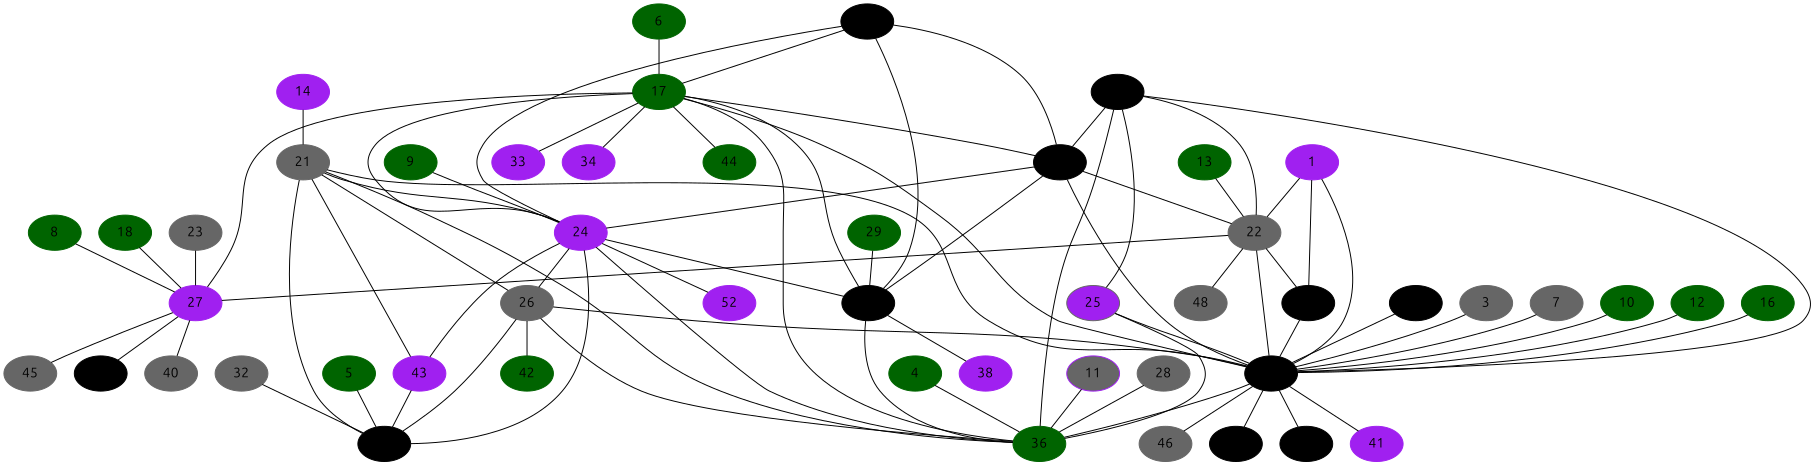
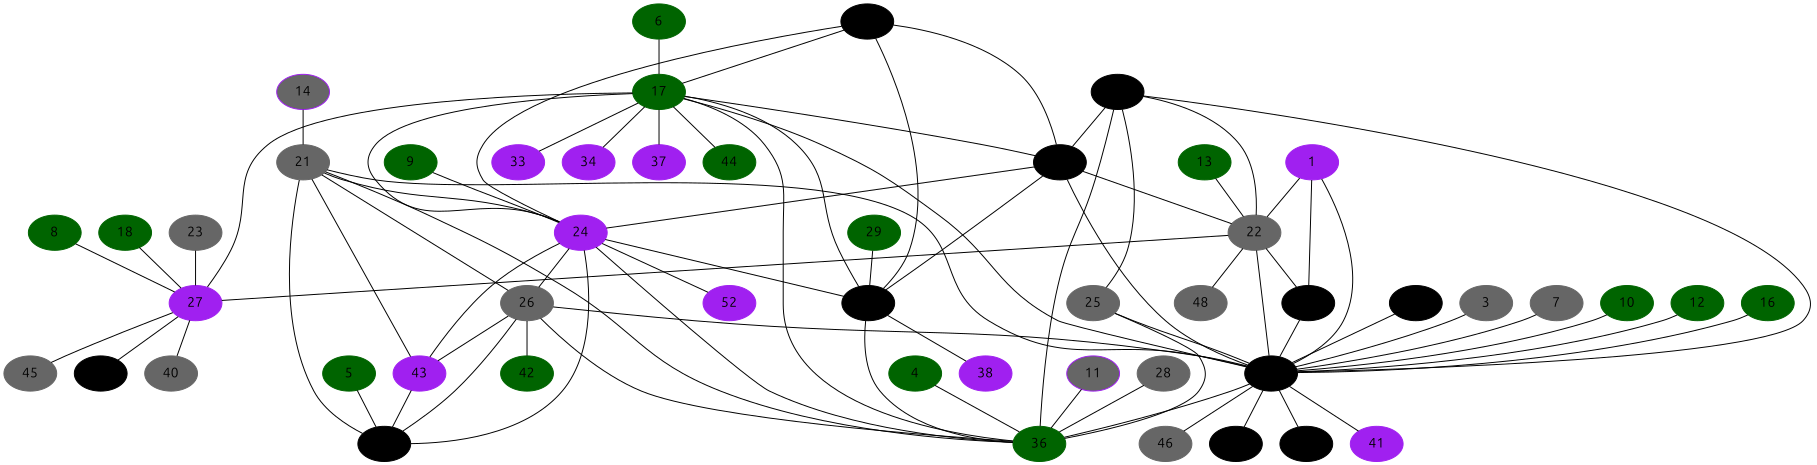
node "14": fillcolor purple -> gray40
node "37": added
node "25": fillcolor purple -> gray40
edge "26" -- "43": added
node "32": removed
